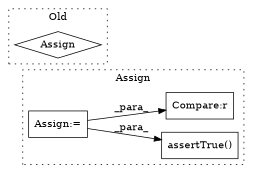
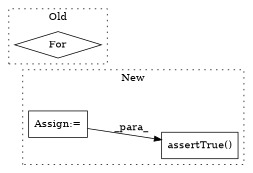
node "Assign": label "Assign" -> "For"
cluster "Assign": label "Assign" -> "New"
node "Compare:r": removed
